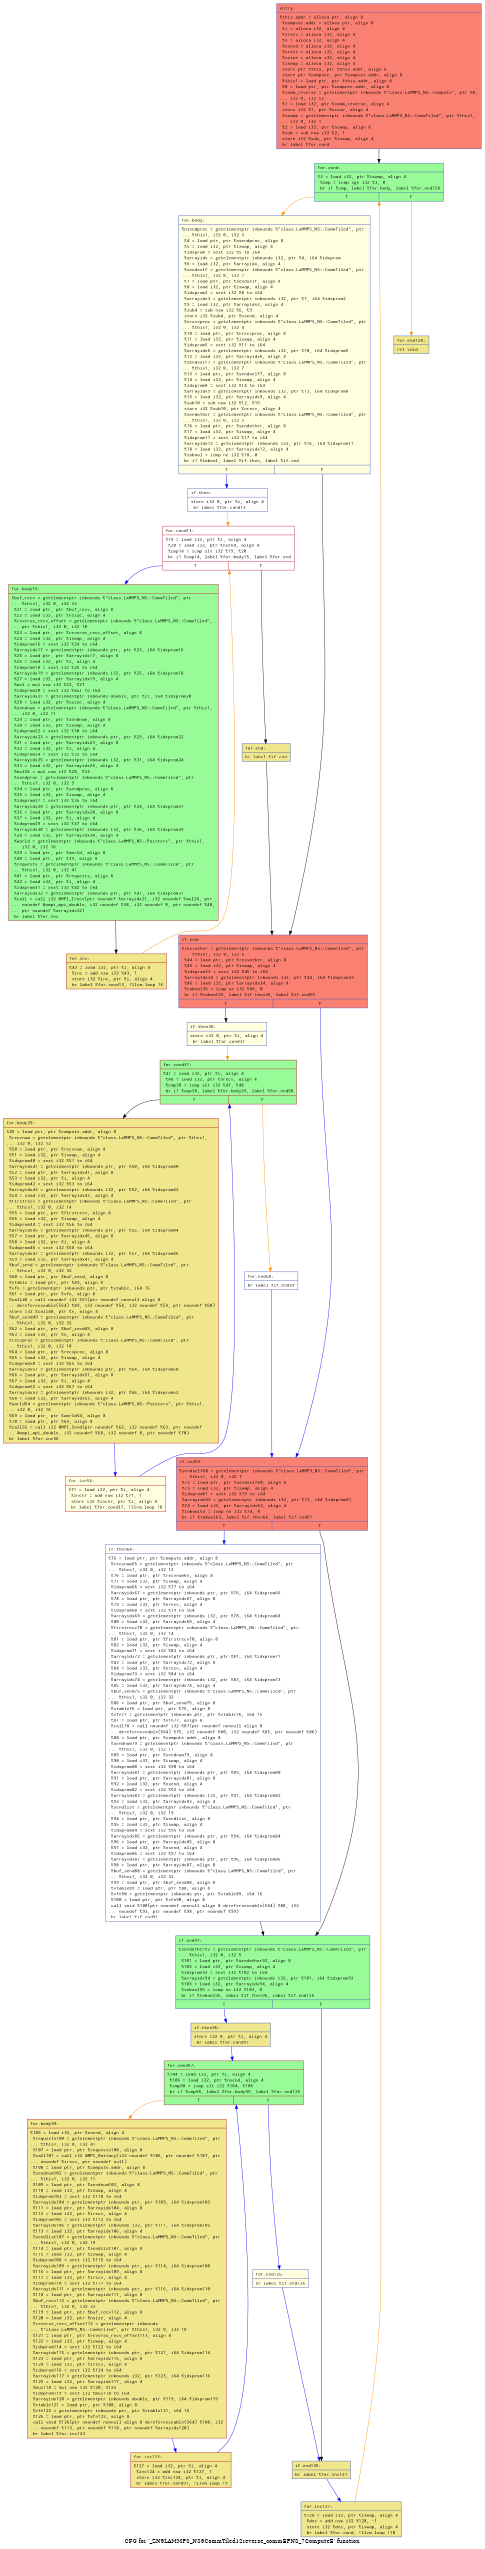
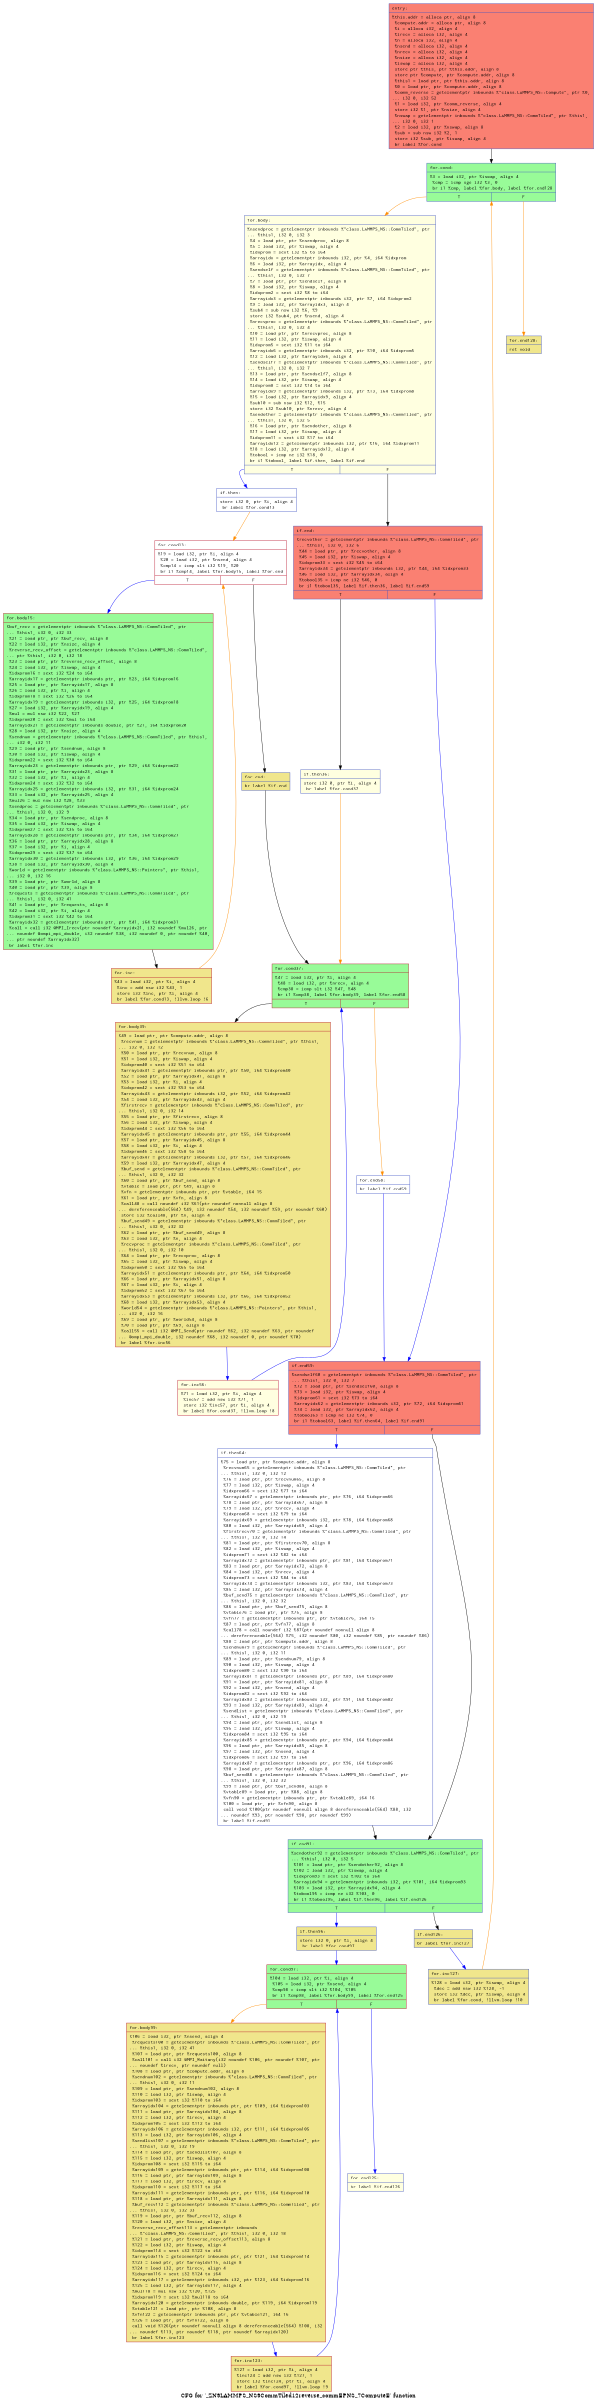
edge "for.end:" -> "if.end:": now "for.end:" -> "for.cond37:"
edge "for.end125:" -> "if.end126:": removed
